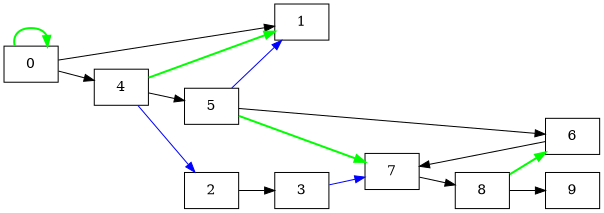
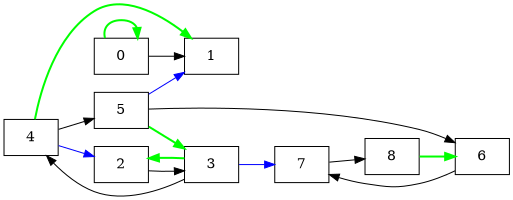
edge "0" -> "4": now "3" -> "4"
edge "5" -> "7": now "5" -> "3"
edge "3" -> "2": added
node "9": removed
